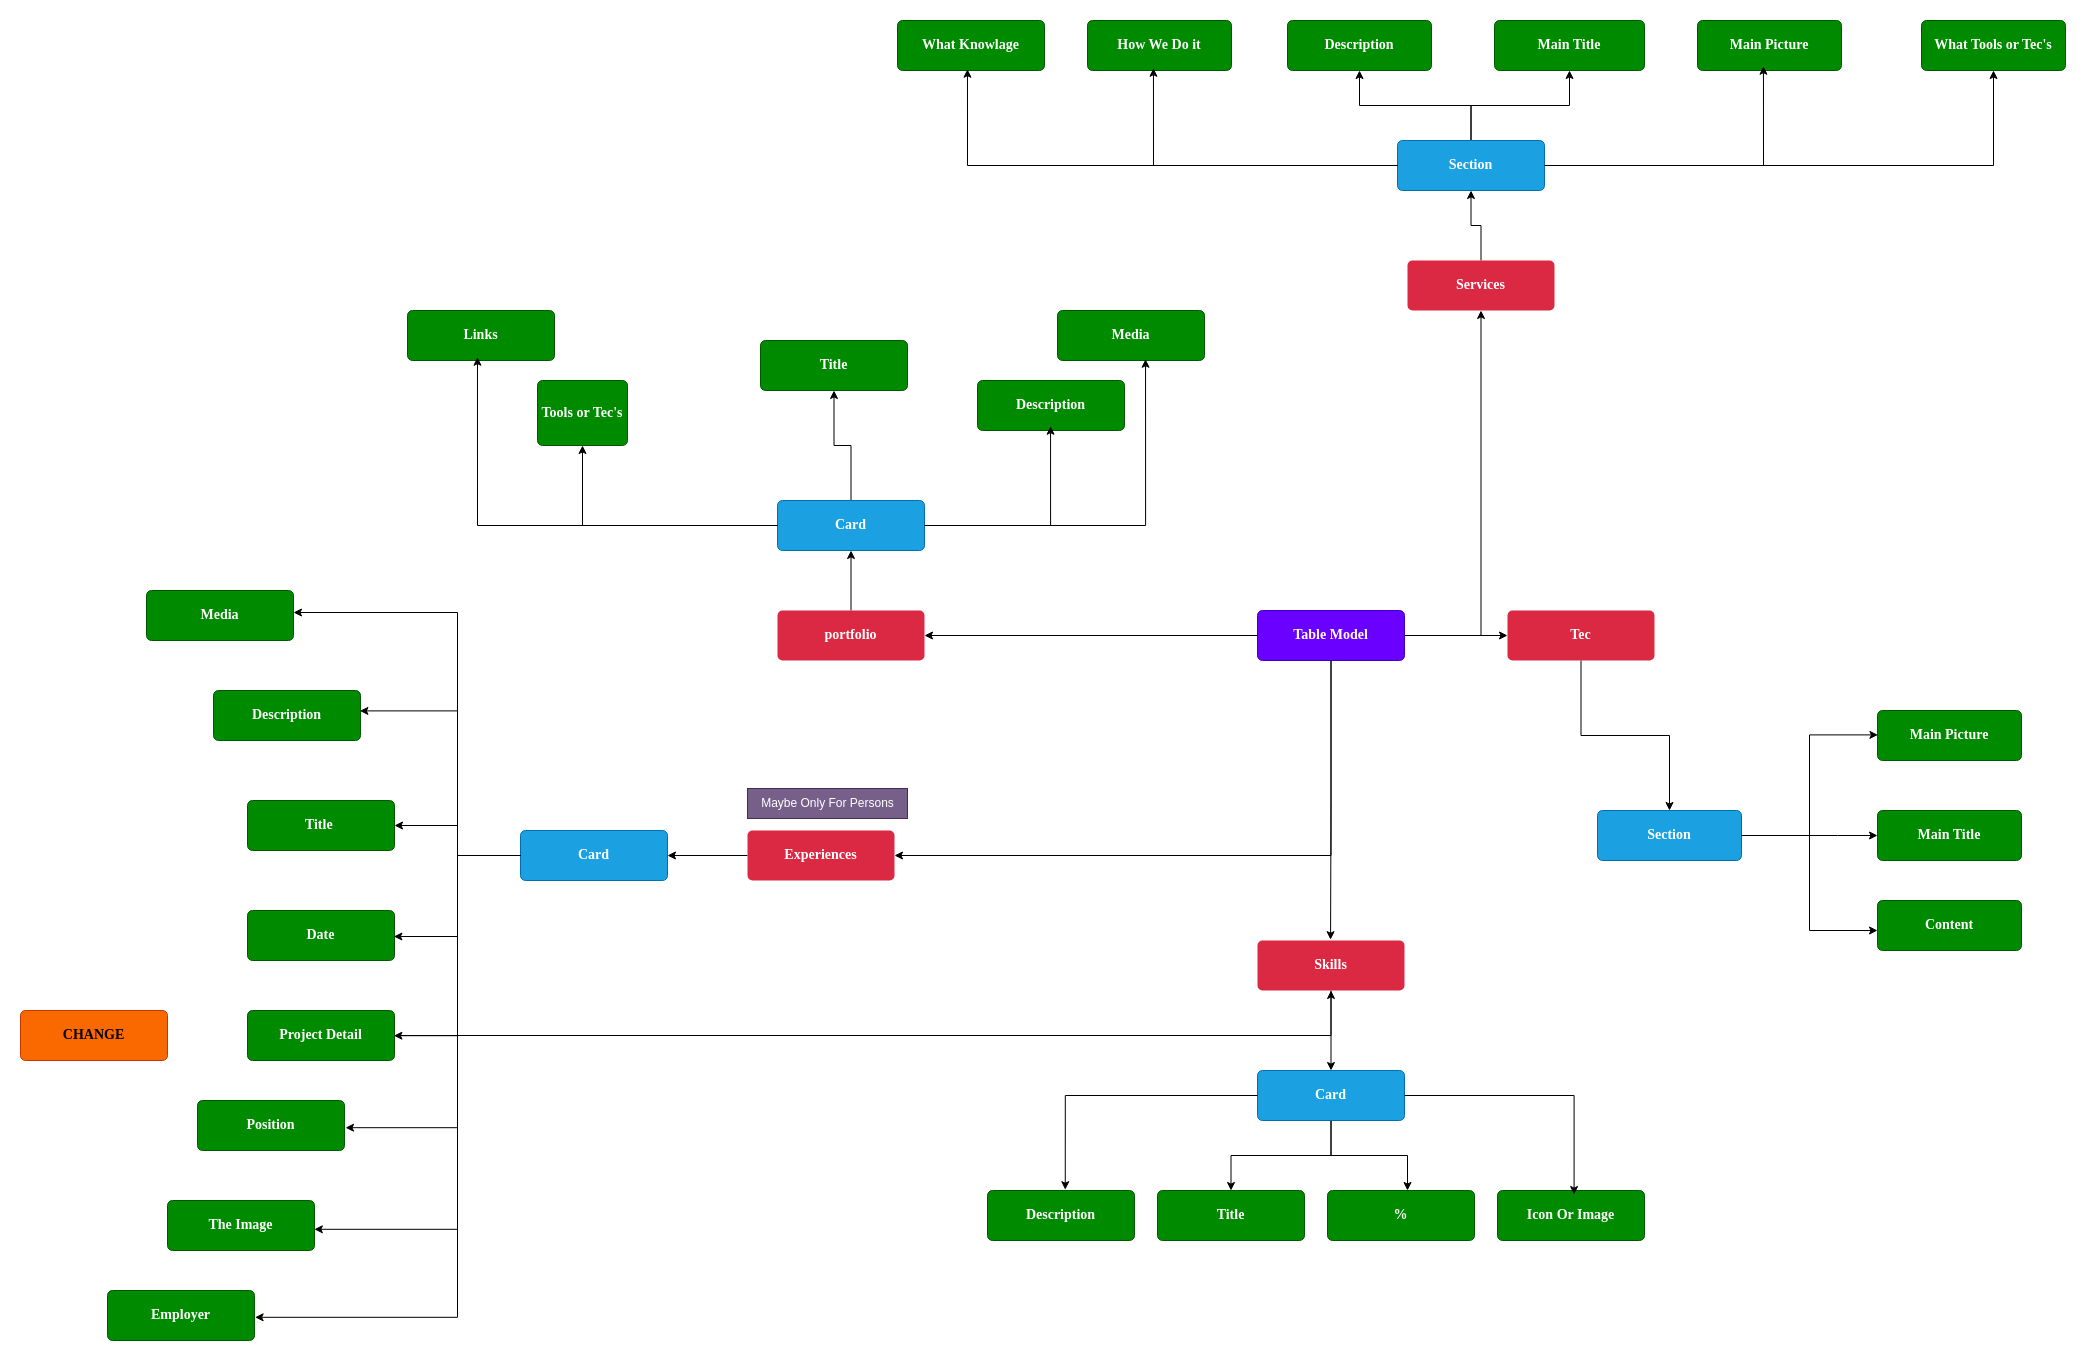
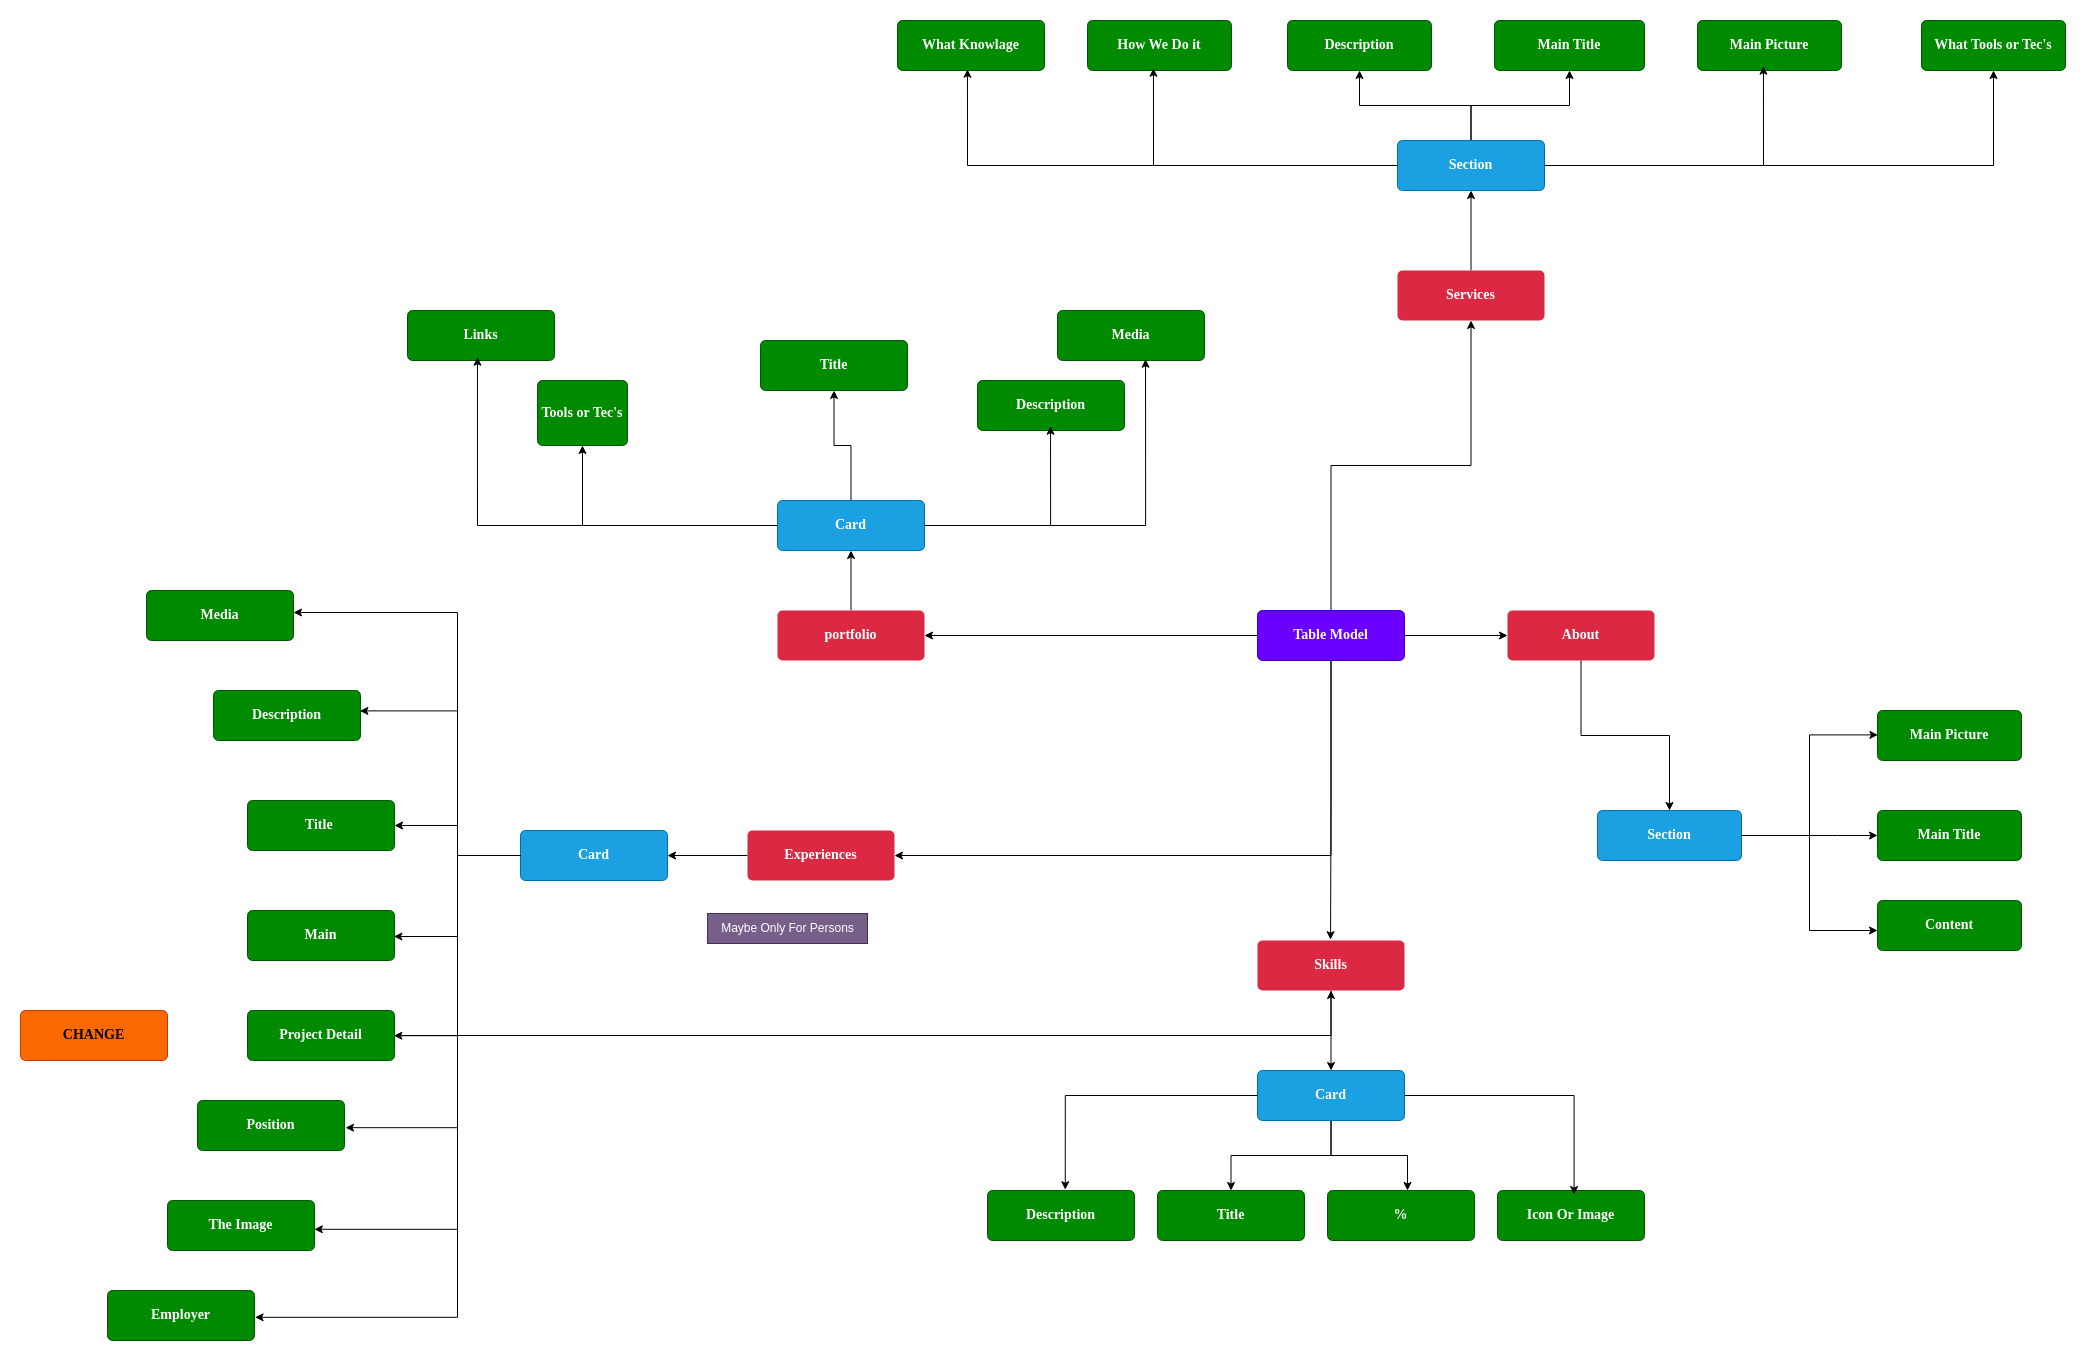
node "Services": moved (1481, 286) -> (1471, 296)
node "Tec": label "Tec" -> "About"
node "Maybe Only For Persons": moved (828, 804) -> (788, 929)
node "Date": label "Date" -> "Main"
